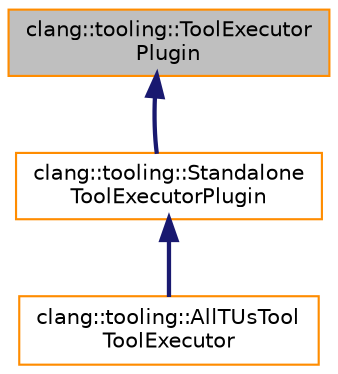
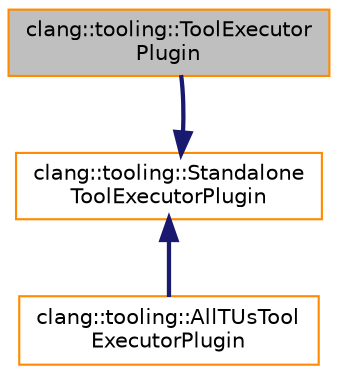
edge "clang::tooling::Standalone ToolExecutorPlugin" -> "clang::tooling::ToolExecutor Plugin": reversed
node "clang::tooling::AllTUsTool ToolExecutor": label "clang::tooling::AllTUsTool ToolExecutor" -> "clang::tooling::AllTUsTool ExecutorPlugin"
